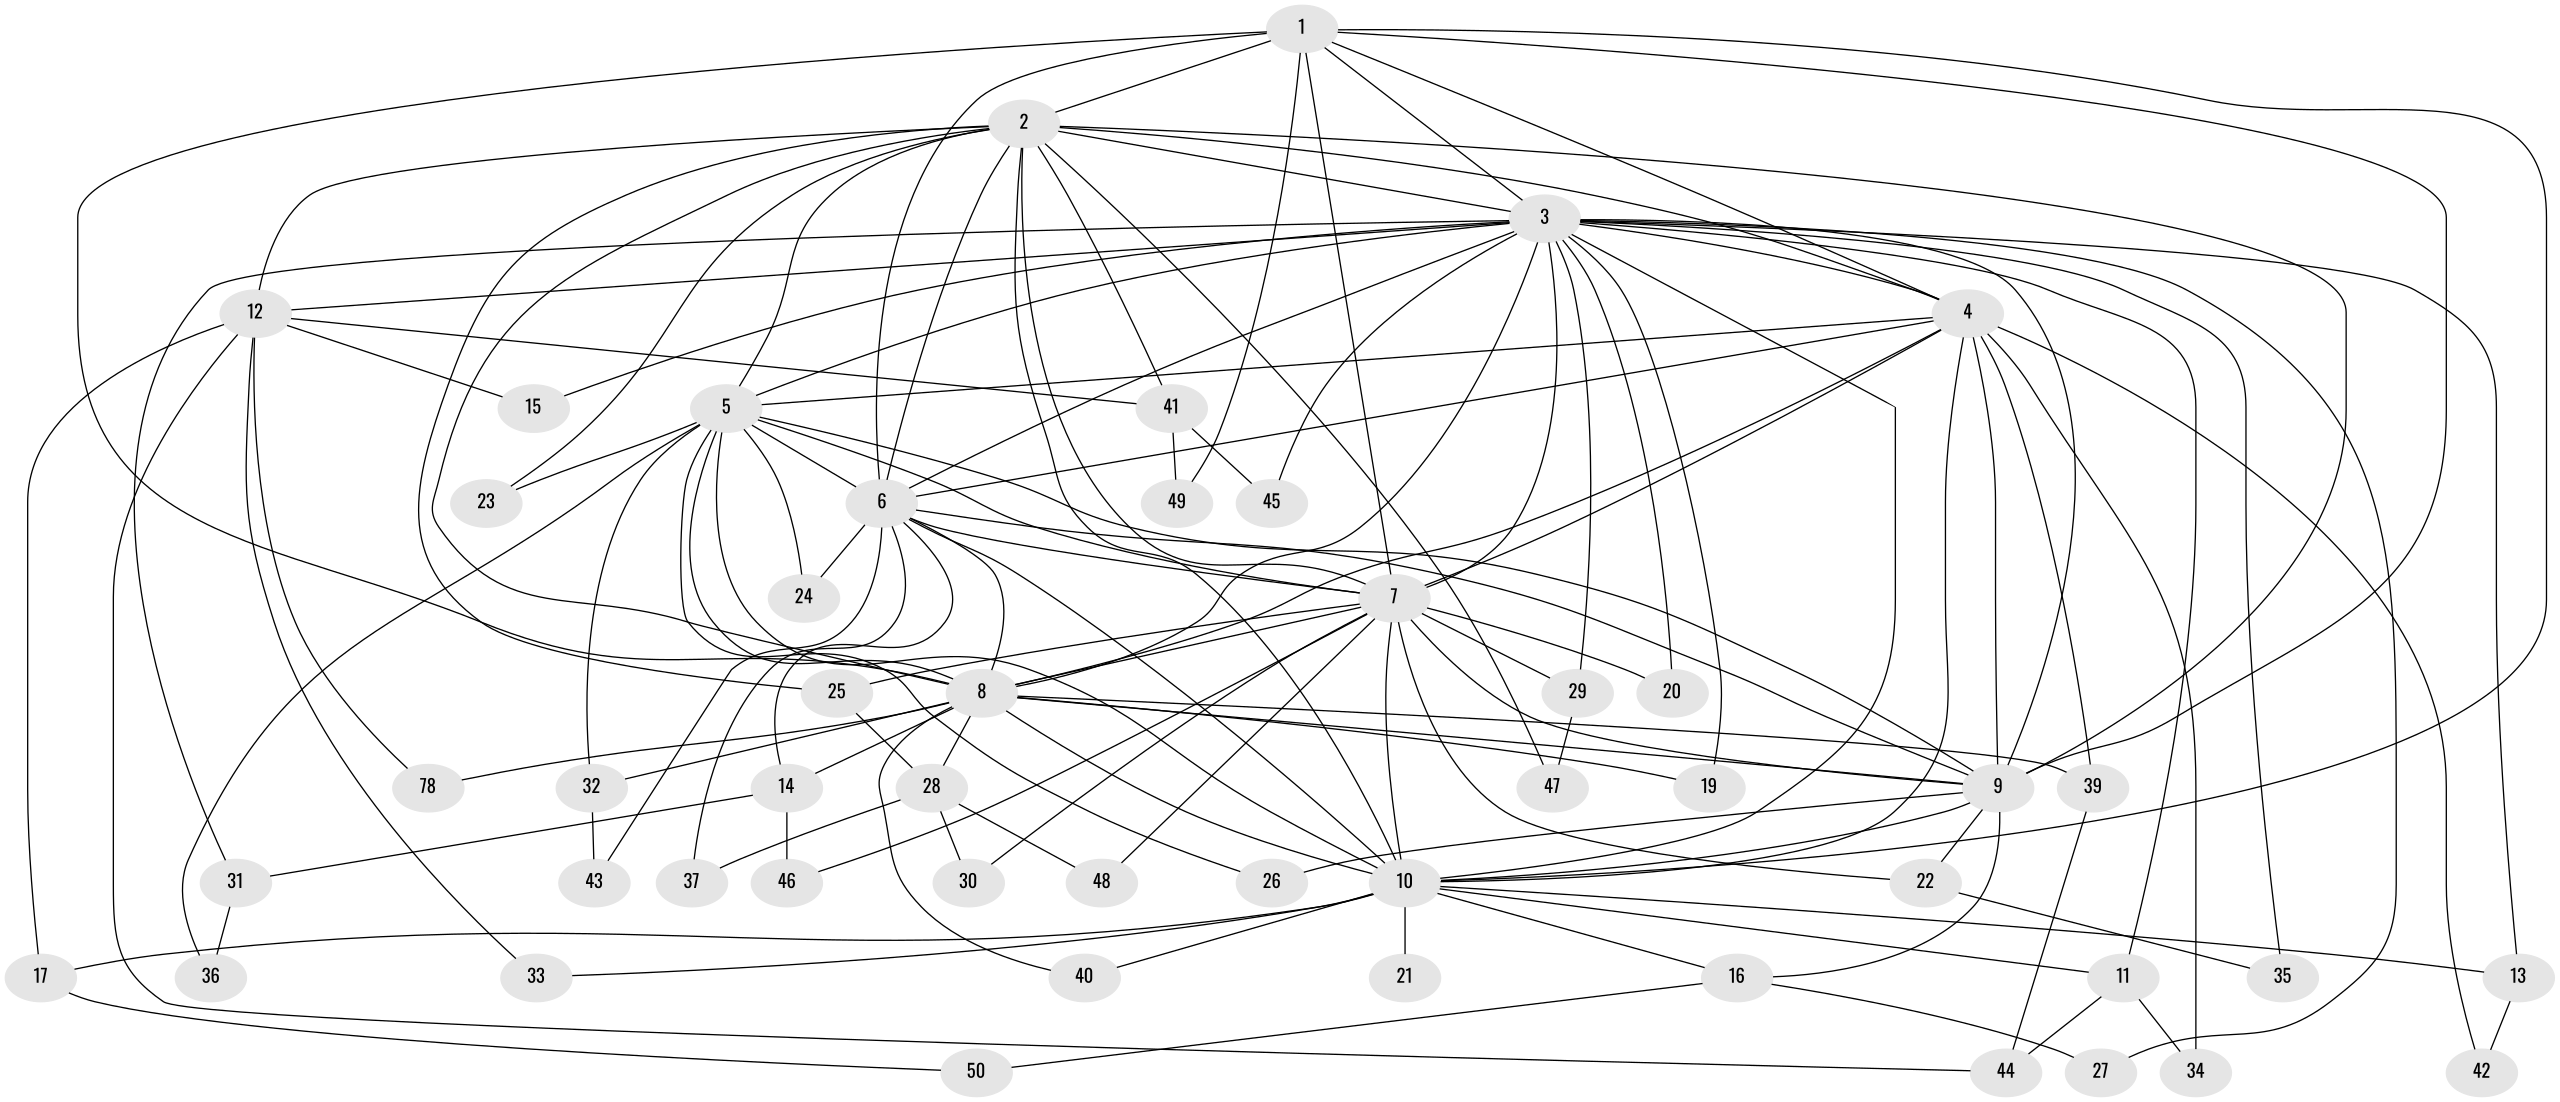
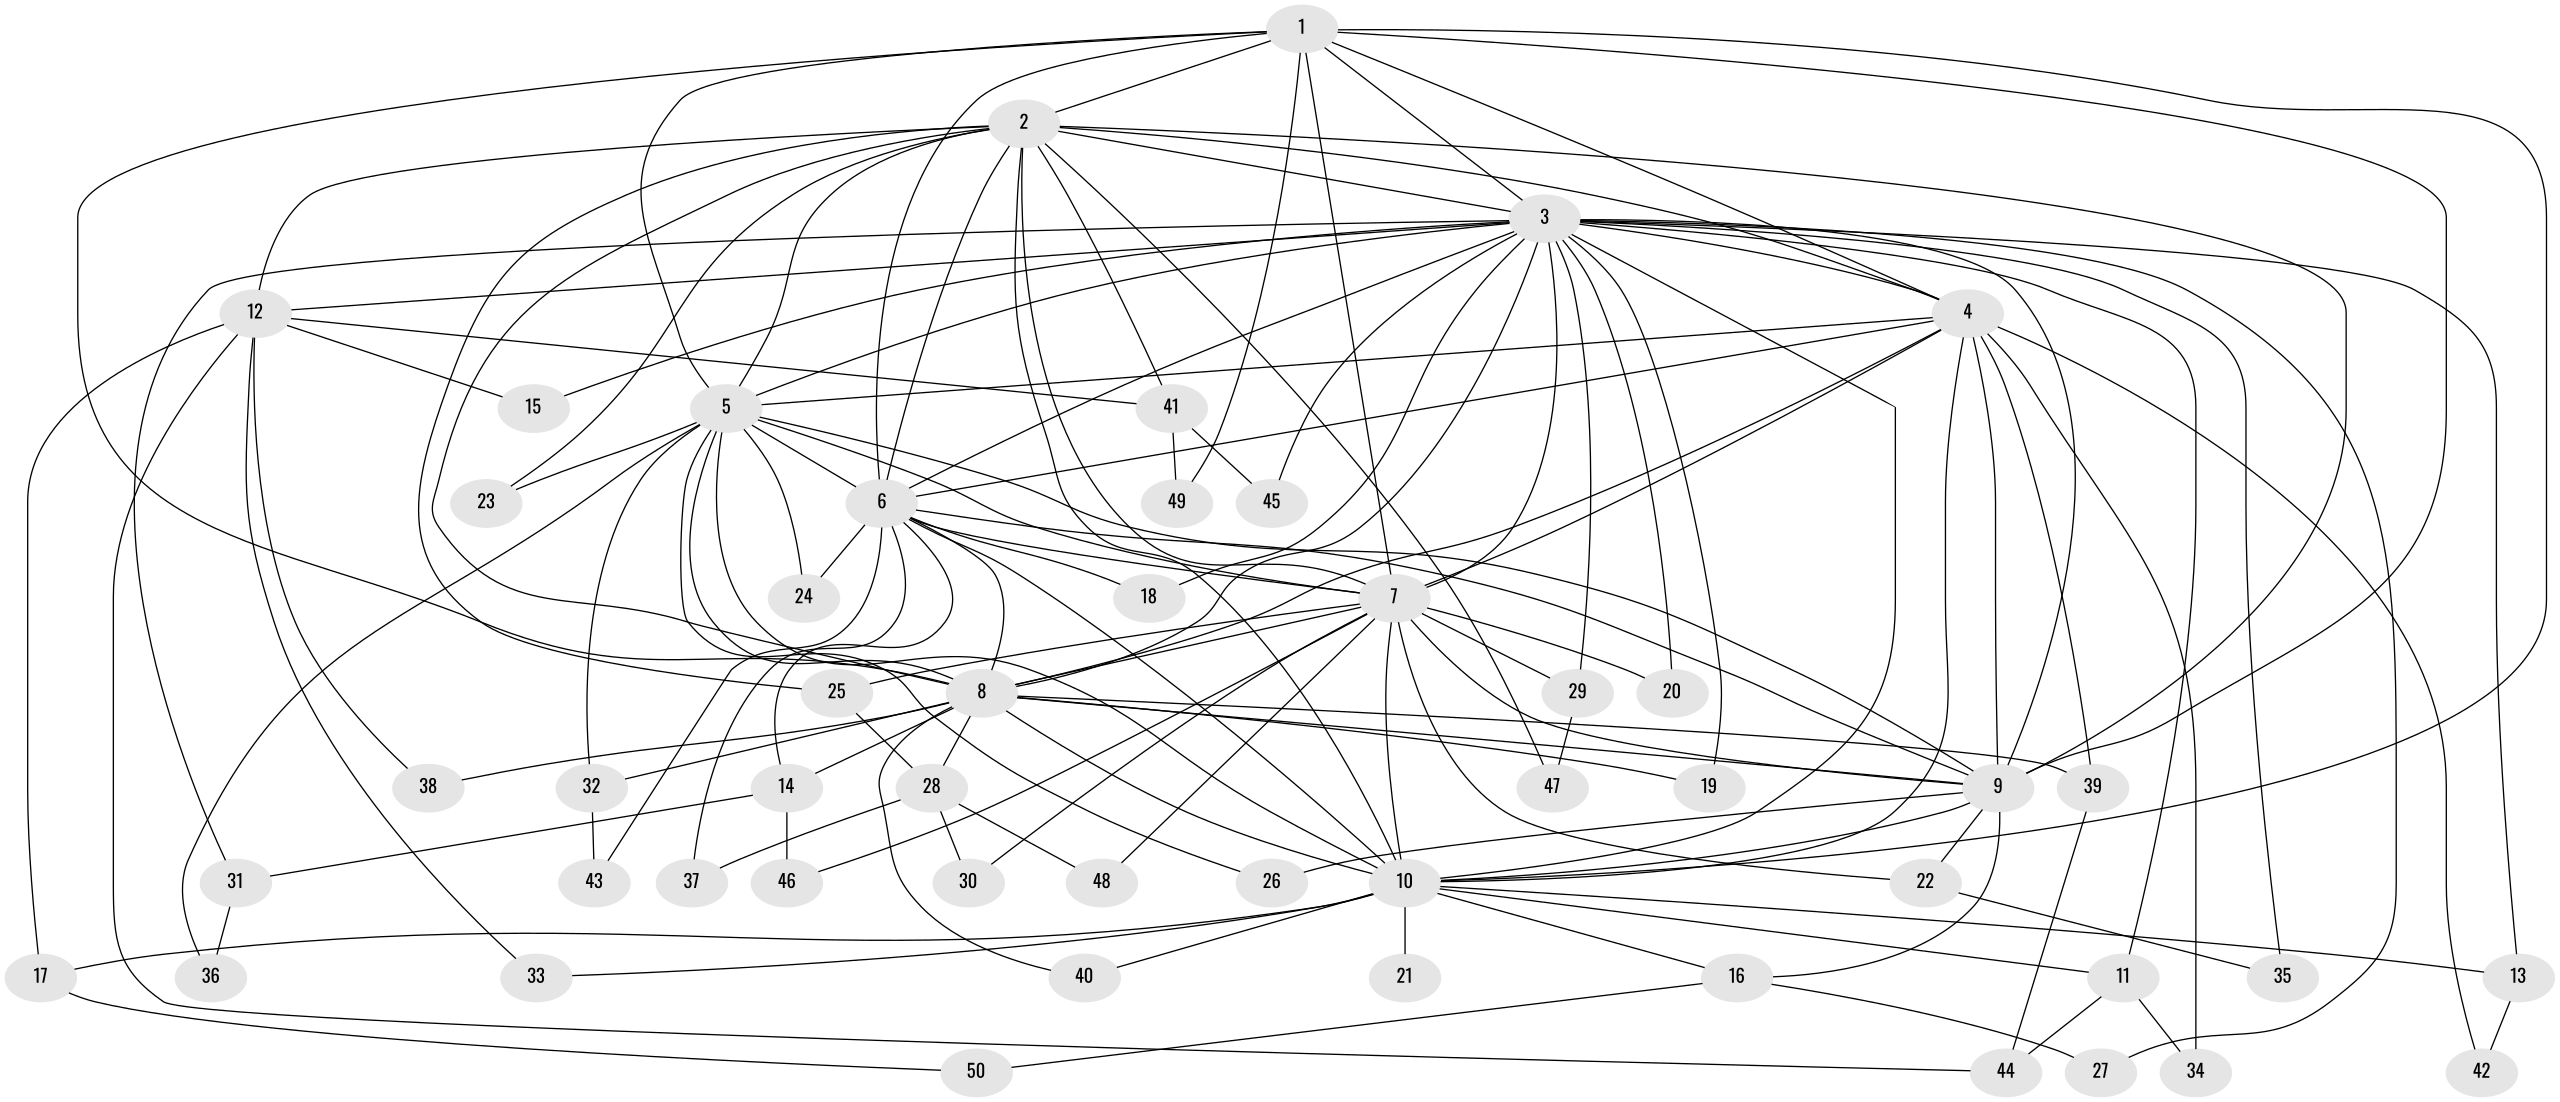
edge "1" -- "5": added
node "18": added
node "78": label "78" -> "38"
